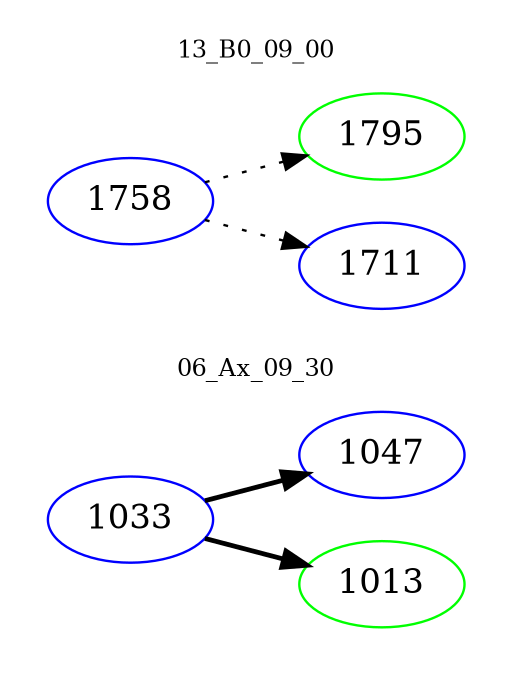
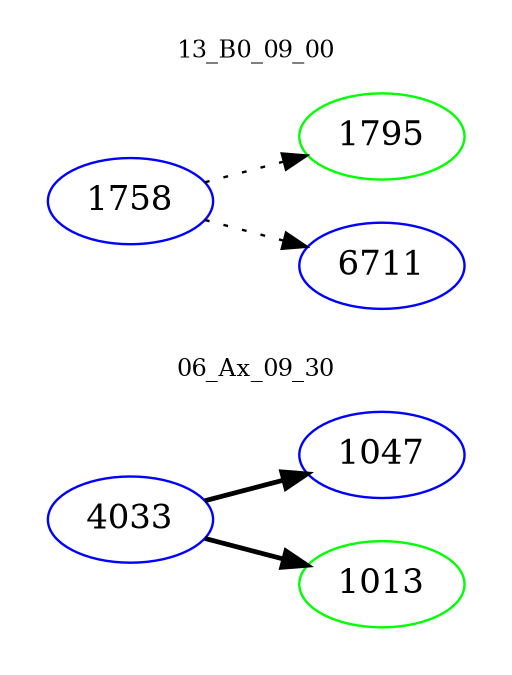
node "1711": label "1711" -> "6711"
node "1033": label "1033" -> "4033"
